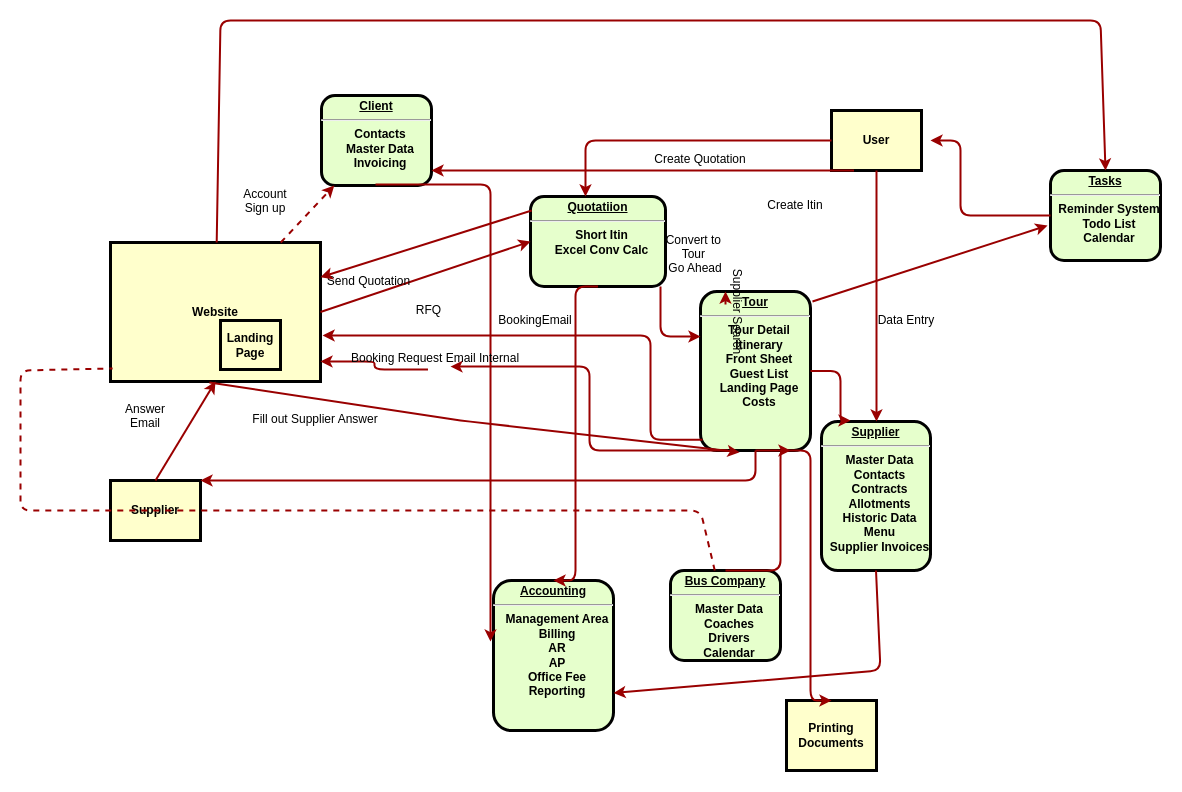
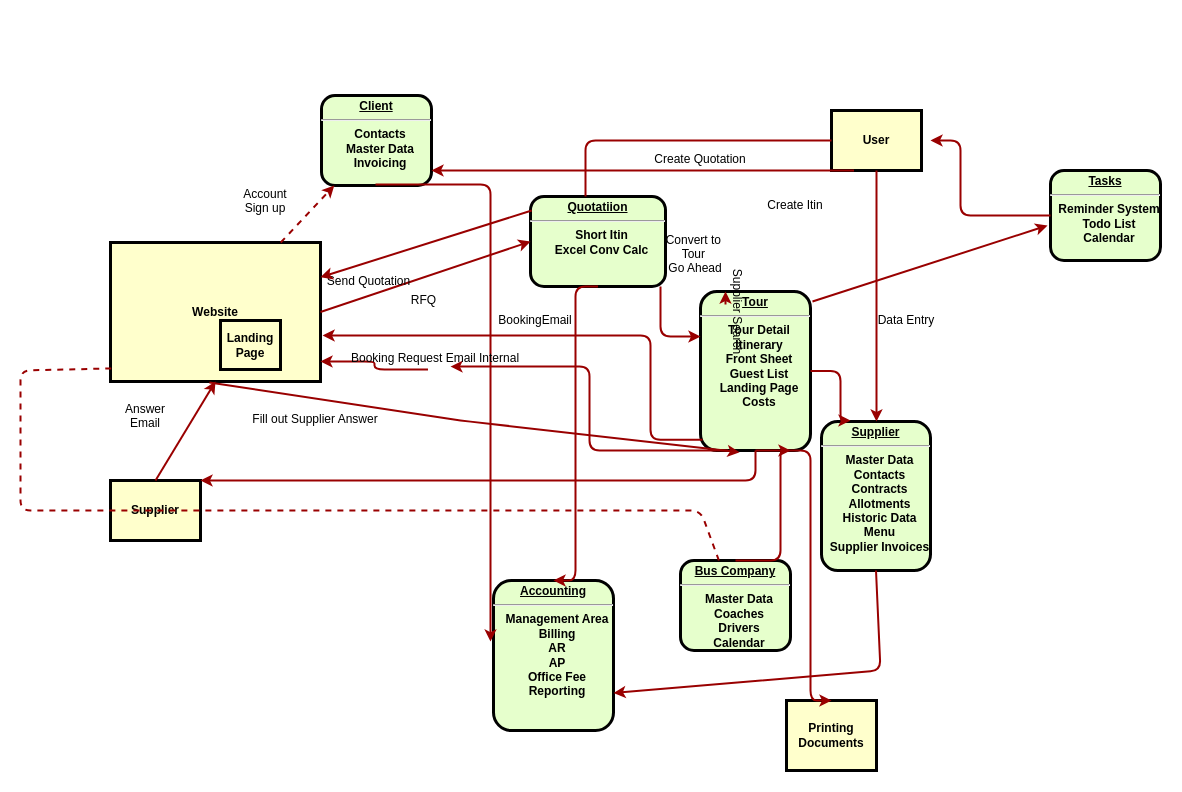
edge "Website" -> "Tasks Reminder System Todo List Calendar": removed
edge "User" -> "Quotatiion Short Itin Excel Conv Calc": arrowhead classic -> none
node "RFQ": moved (429, 312) -> (424, 302)
node "Bus Company Master Data Coaches Drivers Calendar": moved (726, 616) -> (736, 606)
